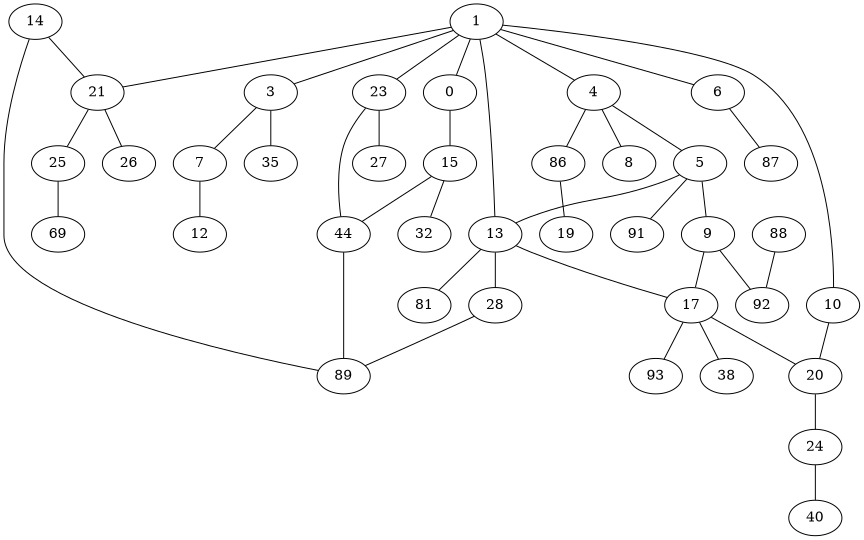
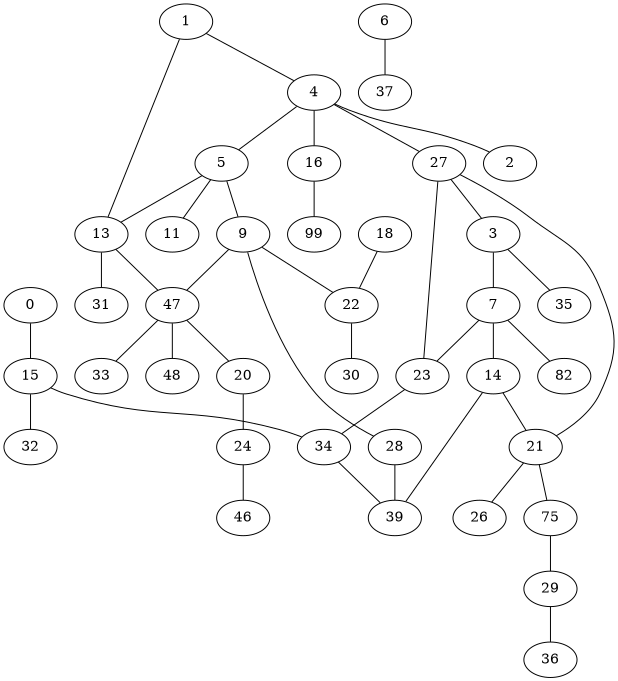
edge "1" -- "21": now "27" -- "21"
edge "1" -- "3": now "27" -- "3"
edge "1" -- "23": now "7" -- "23"
edge "1" -- "0": removed
edge "1" -- "6": removed
edge "4" -- "27": added
node "25": label "25" -> "75"
node "86": label "86" -> "16"
node "8": label "8" -> "2"
node "87": label "87" -> "37"
node "69": label "69" -> "29"
node "12": label "12" -> "82"
node "44": label "44" -> "34"
node "19": label "19" -> "99"
node "91": label "91" -> "11"
node "88": label "88" -> "18"
edge "13" -- "28": now "9" -- "28"
node "81": label "81" -> "31"
node "17": label "17" -> "47"
node "92": label "92" -> "22"
node "10": removed
edge "7" -- "14": added
node "89": label "89" -> "39"
node "30": added
node "93": label "93" -> "33"
node "38": label "38" -> "48"
node "40": label "40" -> "46"
node "36": added
